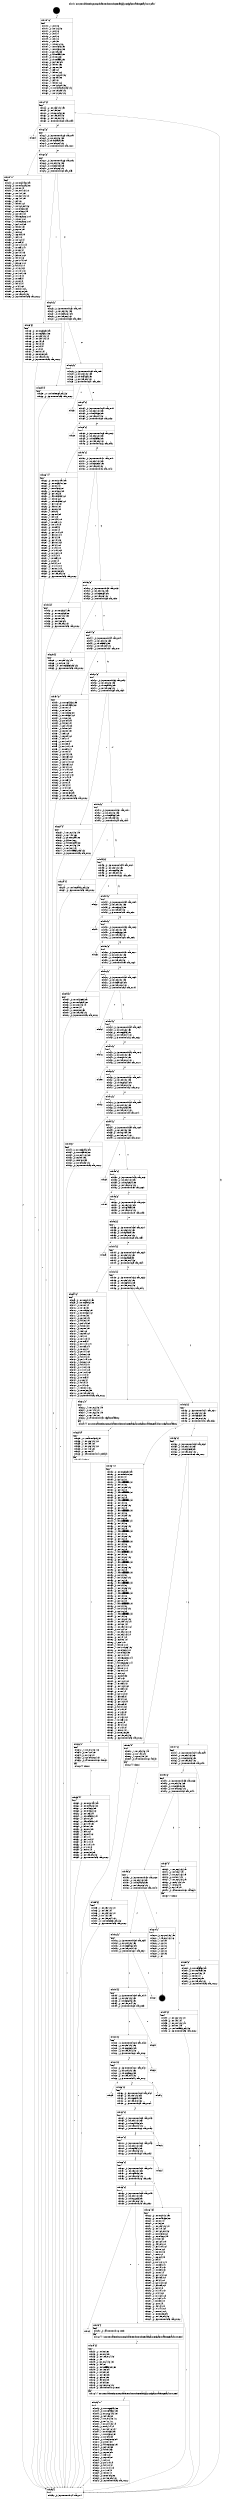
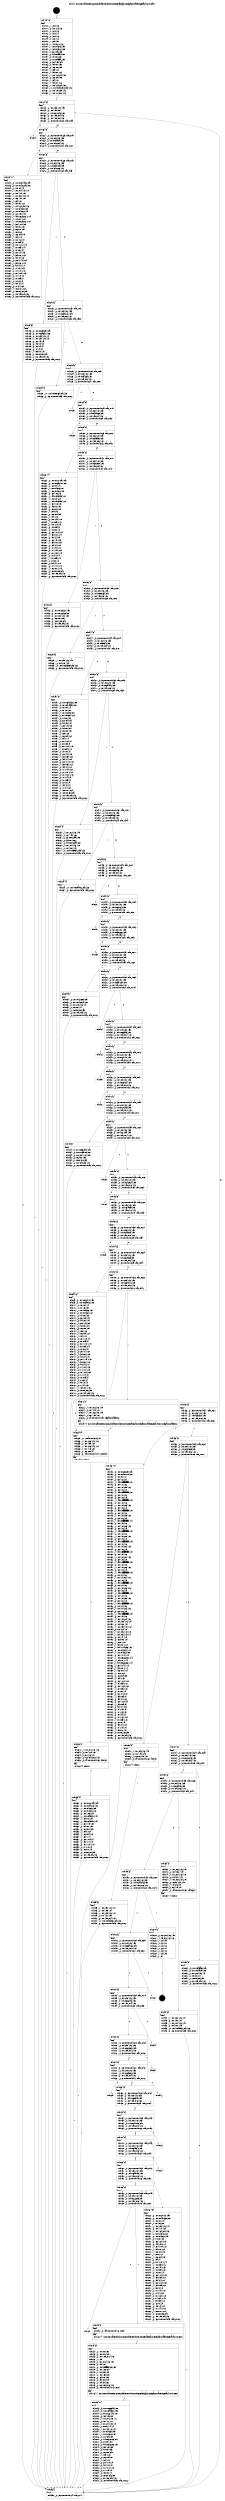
edge "0x401b20 [28]" -> "0x401b3c [28]": now "0x401b20 [28]" -> "0x40232b [29]"
